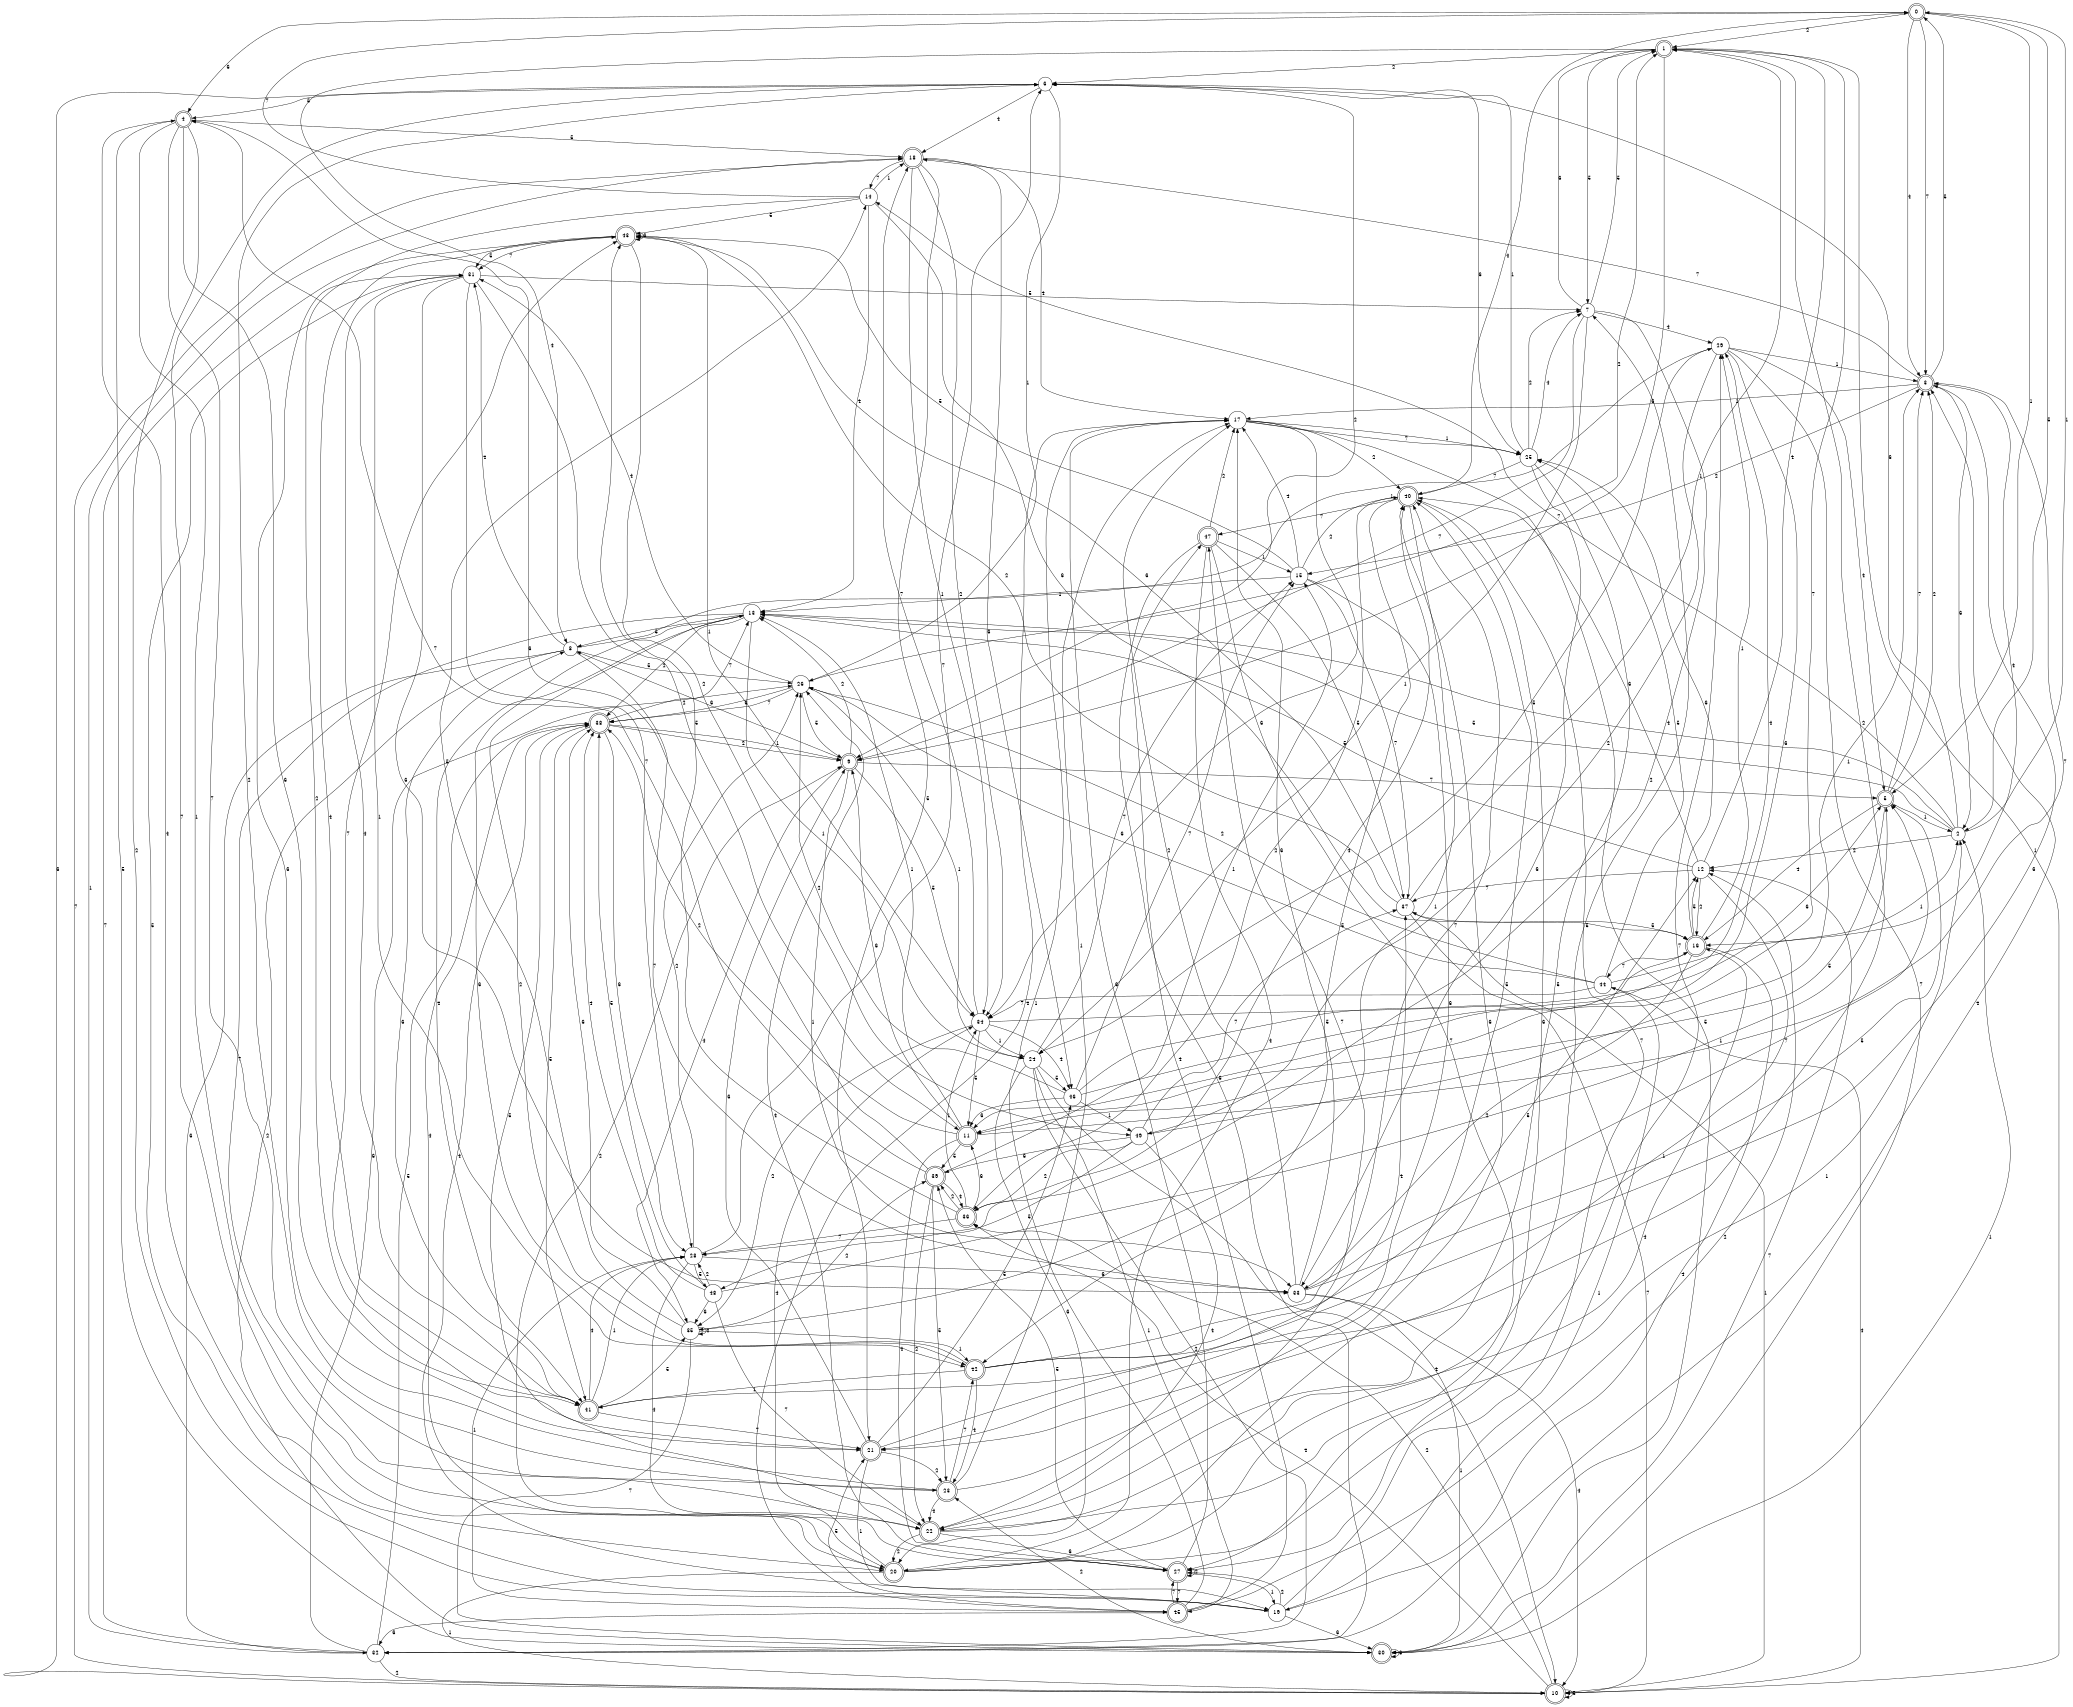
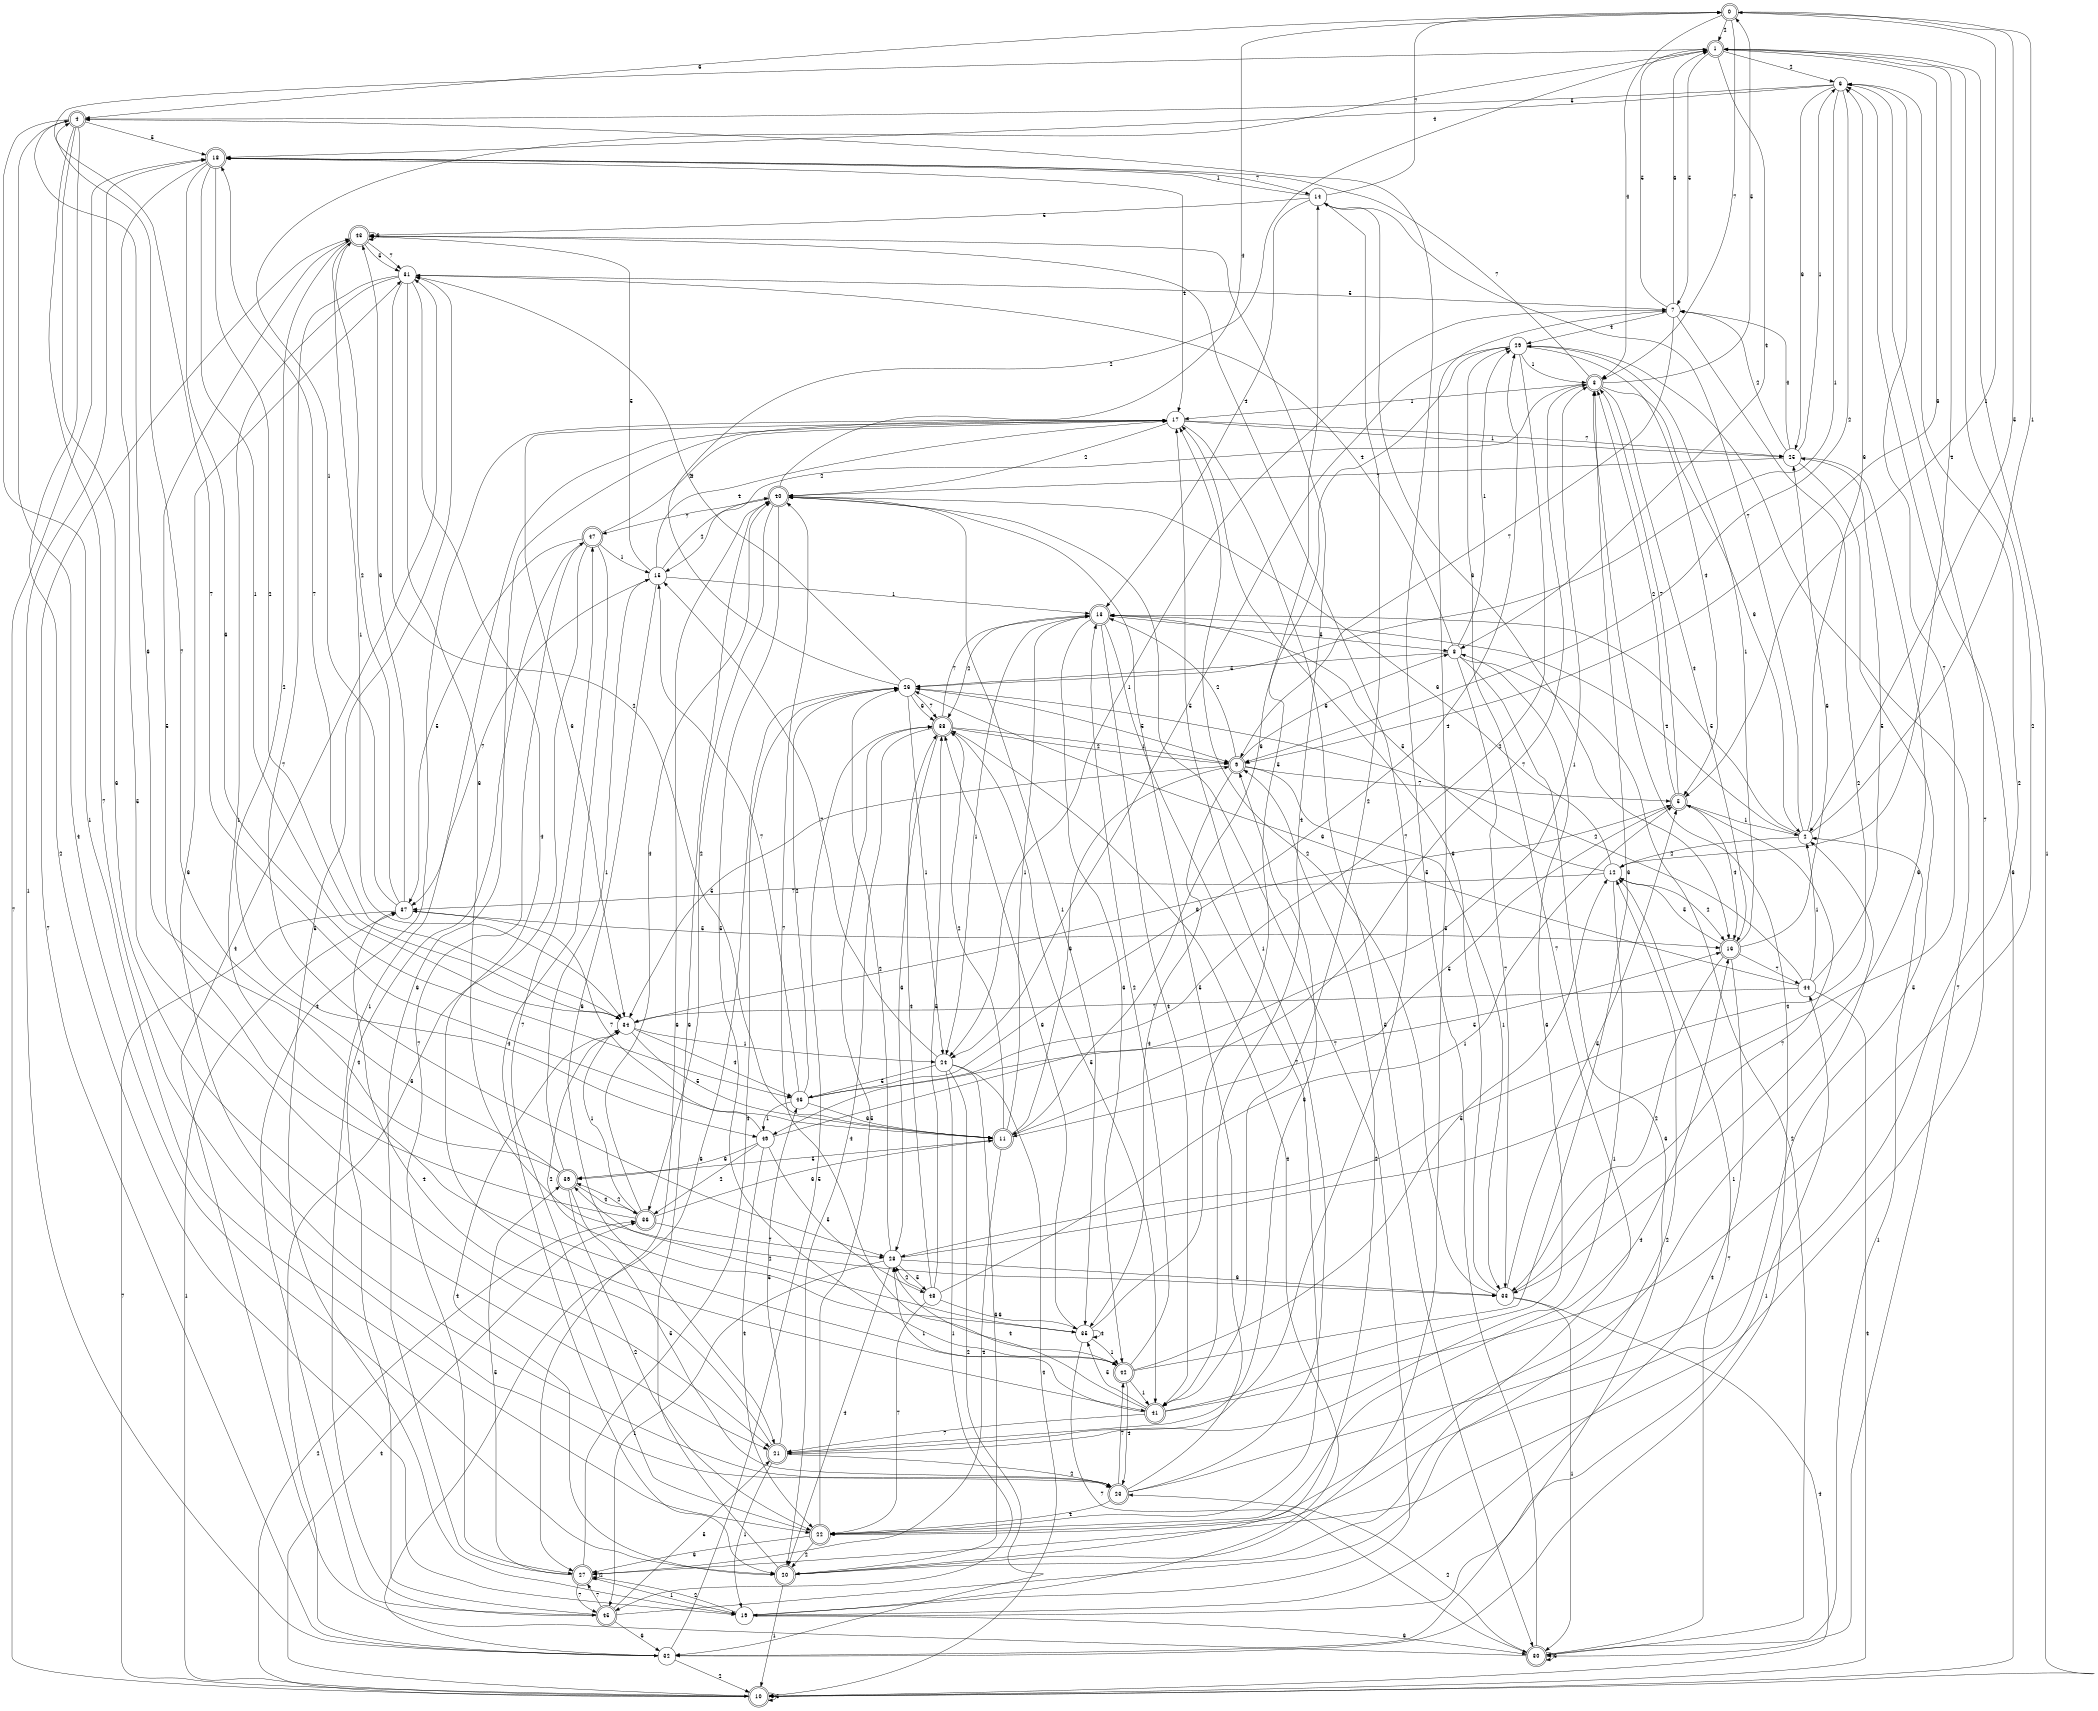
node "13": shape circle -> doublecircle
edge "30" -> "31": added, label "4"
